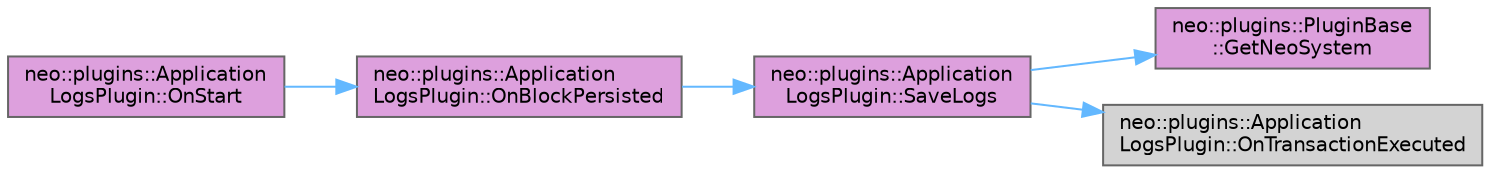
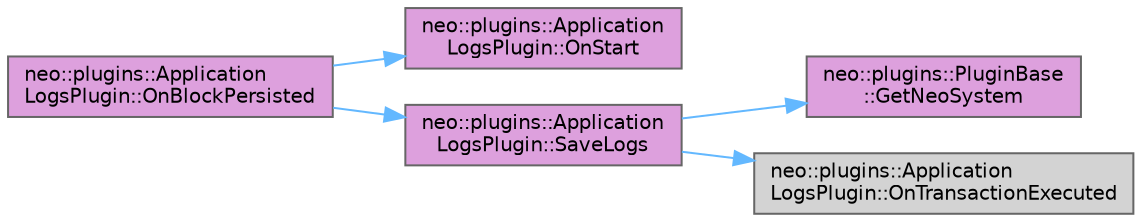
edge "neo::plugins::Application LogsPlugin::OnStart" -> "neo::plugins::Application LogsPlugin::OnBlockPersisted": reversed
